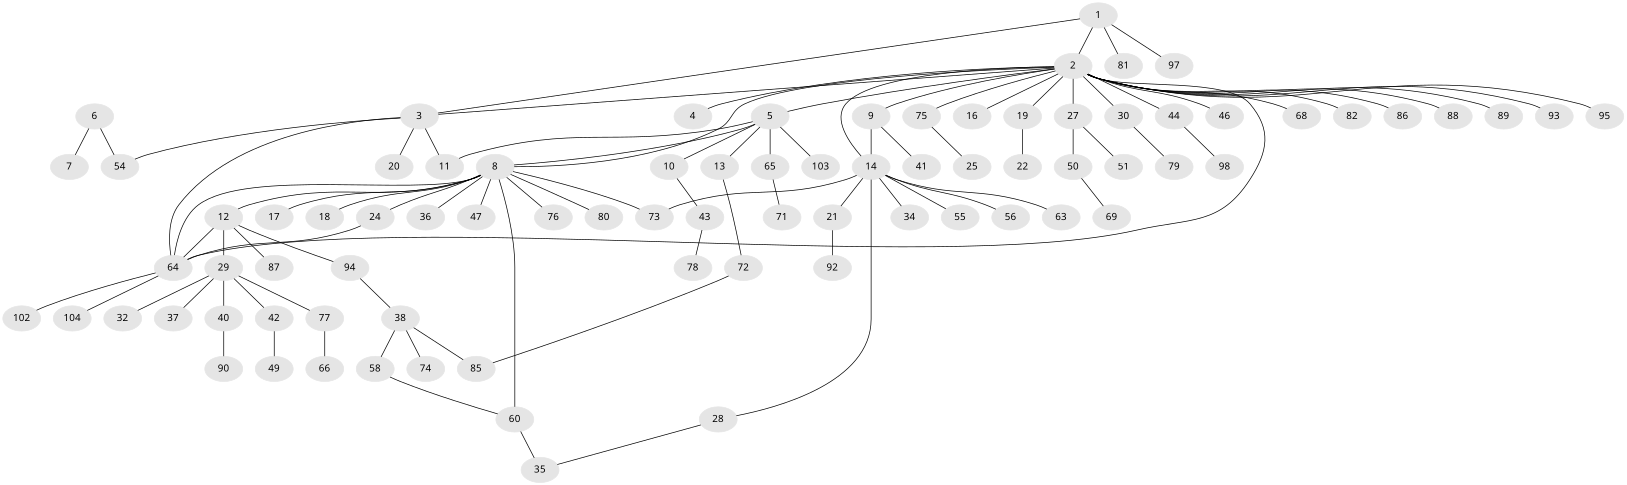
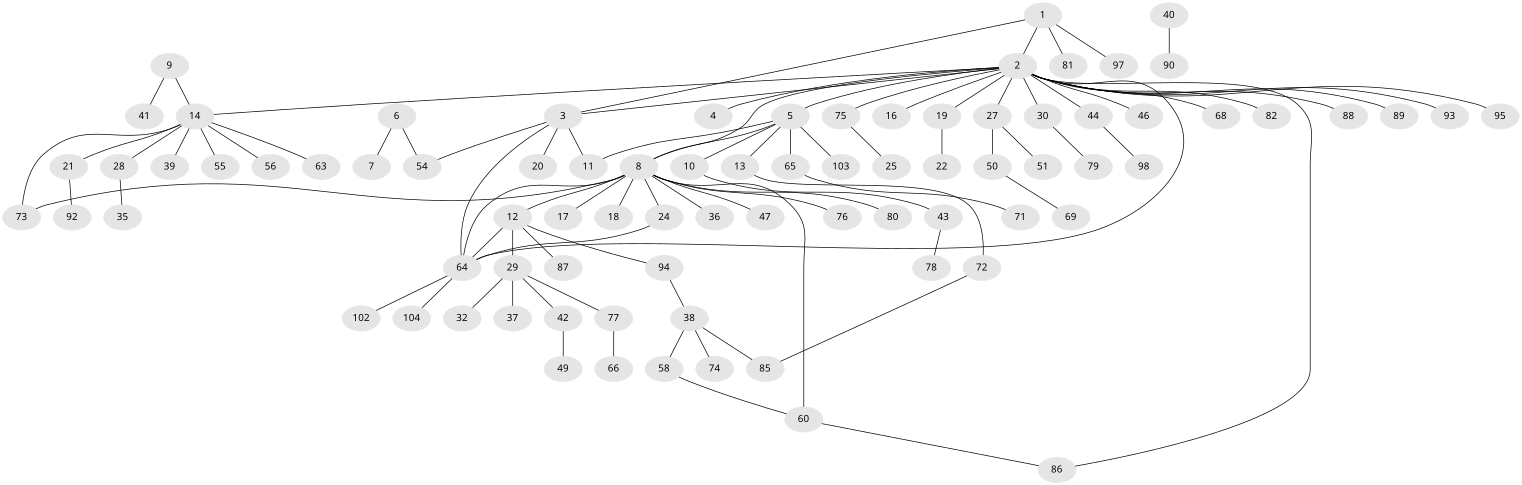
edge "2" -- "9": removed
node "34": label "34" -> "39"
edge "29" -- "40": removed
edge "60" -- "35": now "60" -- "86"
